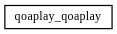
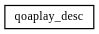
node "qoaplay_qoaplay": label "qoaplay_qoaplay" -> "qoaplay_desc"
